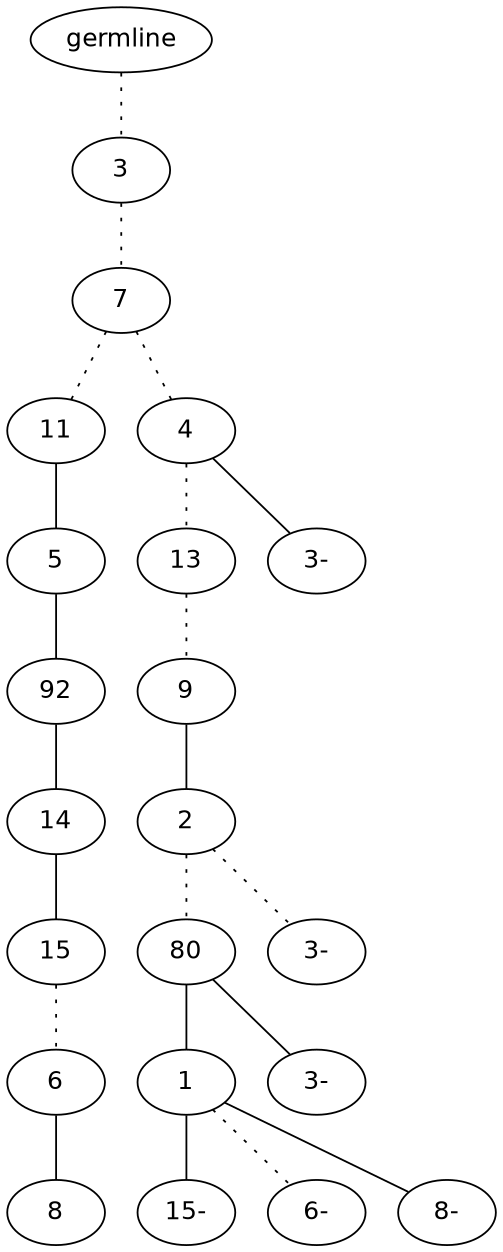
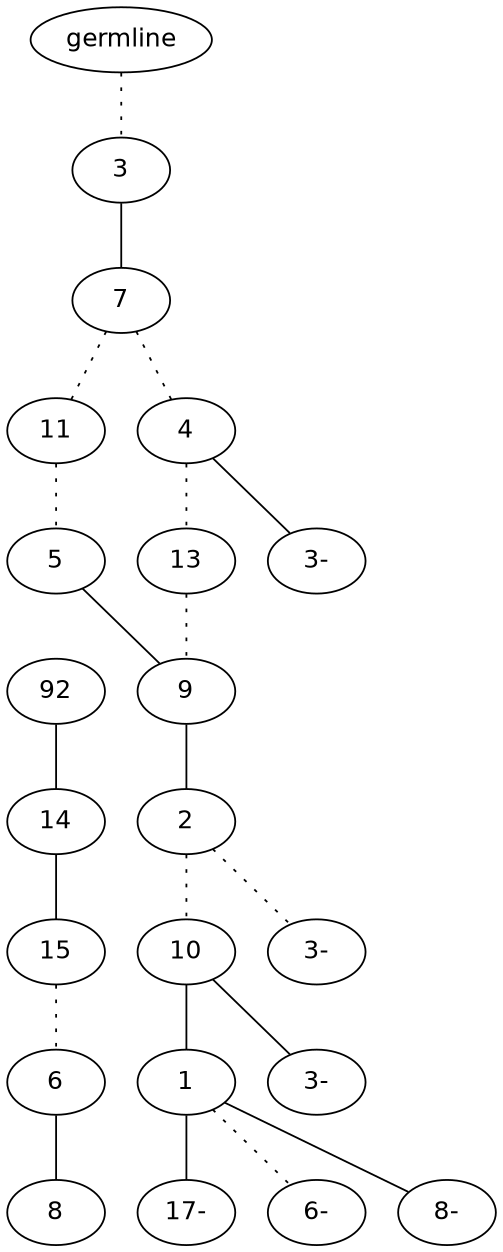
edge "3" -- "7": style dotted -> solid
edge "11" -- "5": style solid -> dotted
edge "5" -- "92": now "5" -- "9"
node "80": label "80" -> "10"
node "15-": label "15-" -> "17-"
